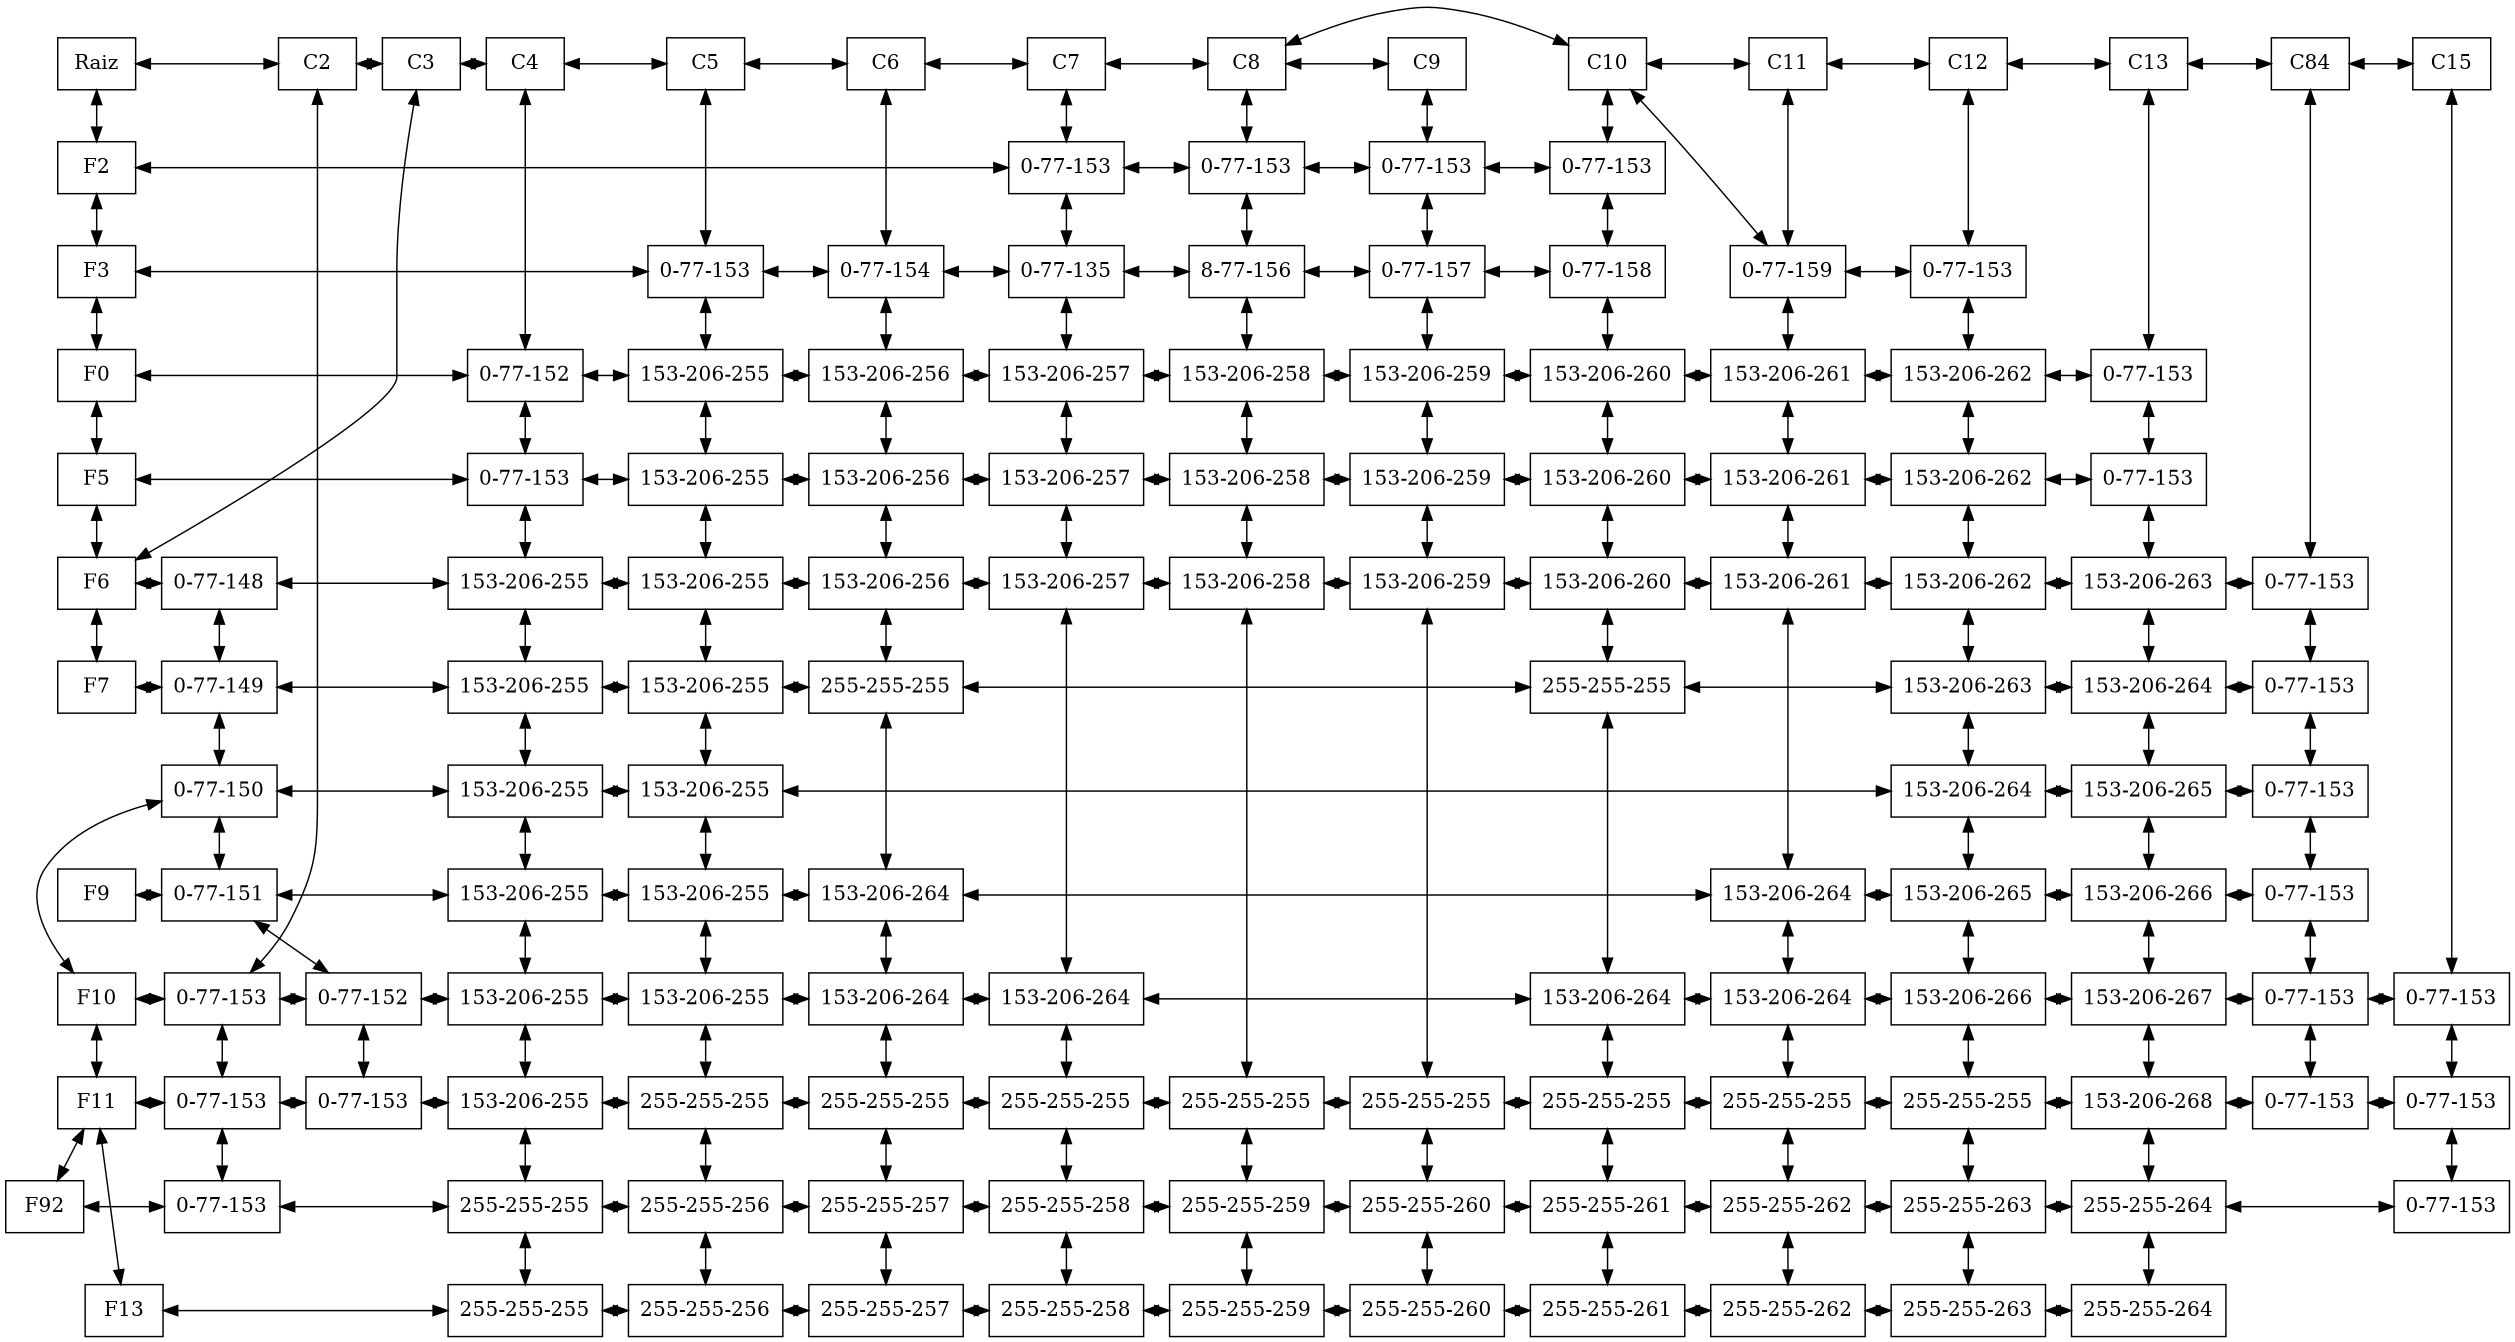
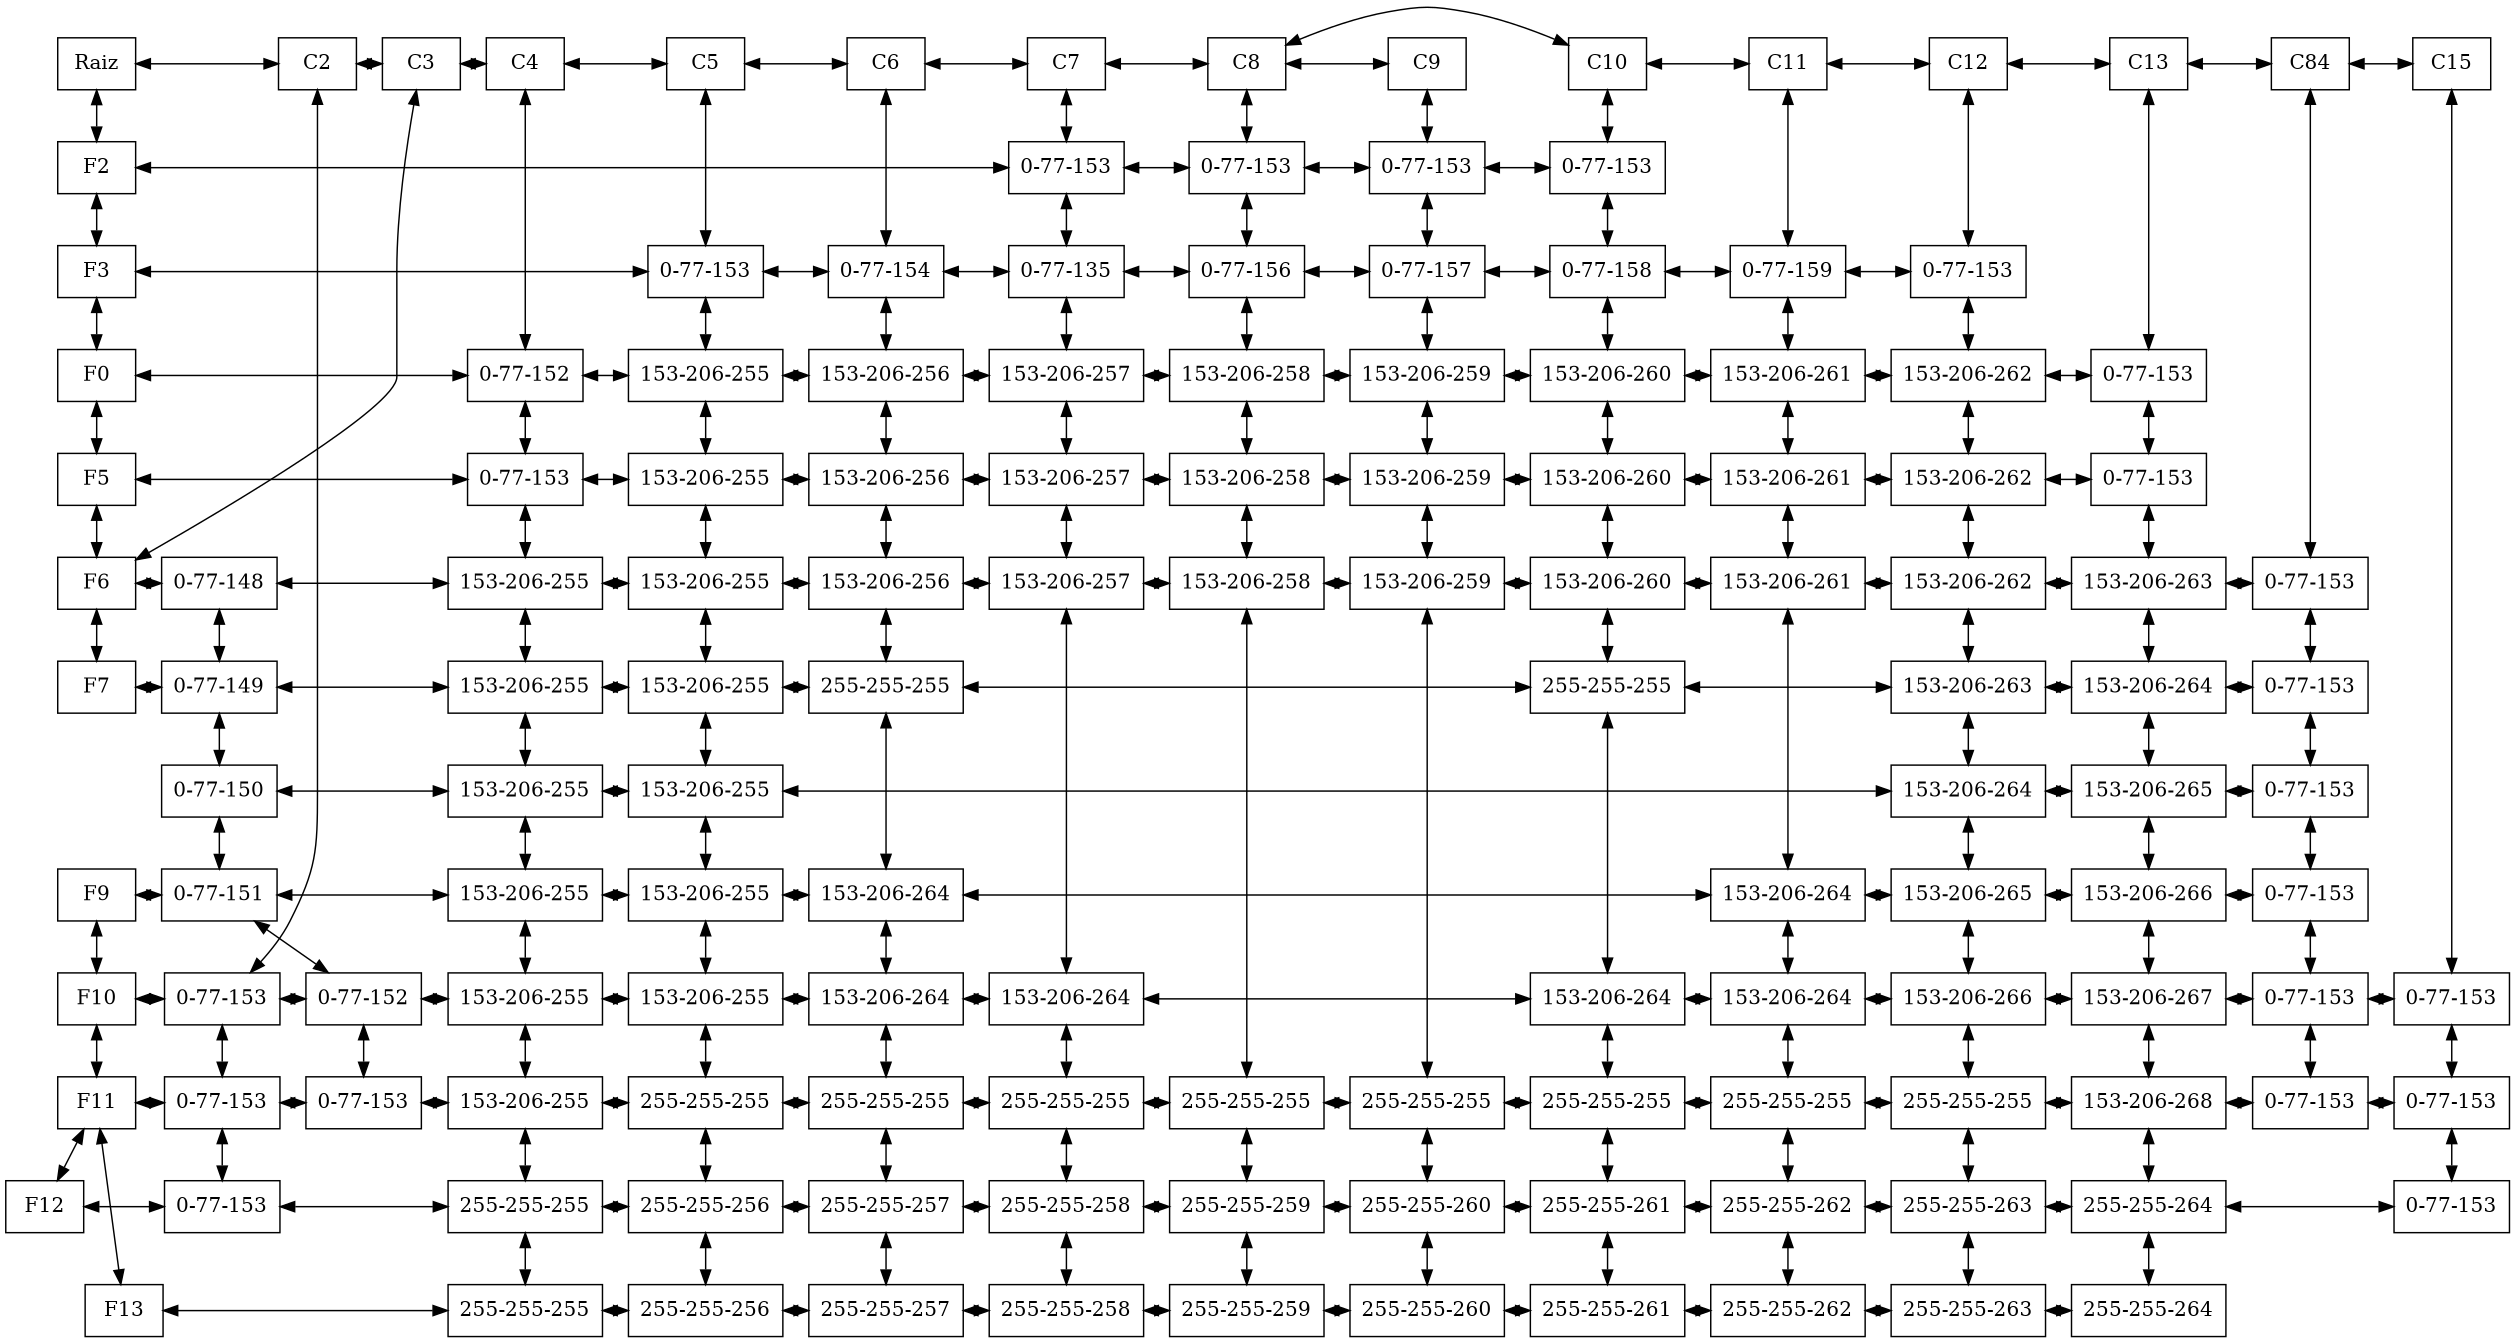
edge "C10" -- "0-77-159": now "0-77-158" -- "0-77-159"
node "8-77-156": label "8-77-156" -> "0-77-156"
edge "0-77-150" -- "F10": now "F9" -- "F10"
node "F92": label "F92" -> "F12"
